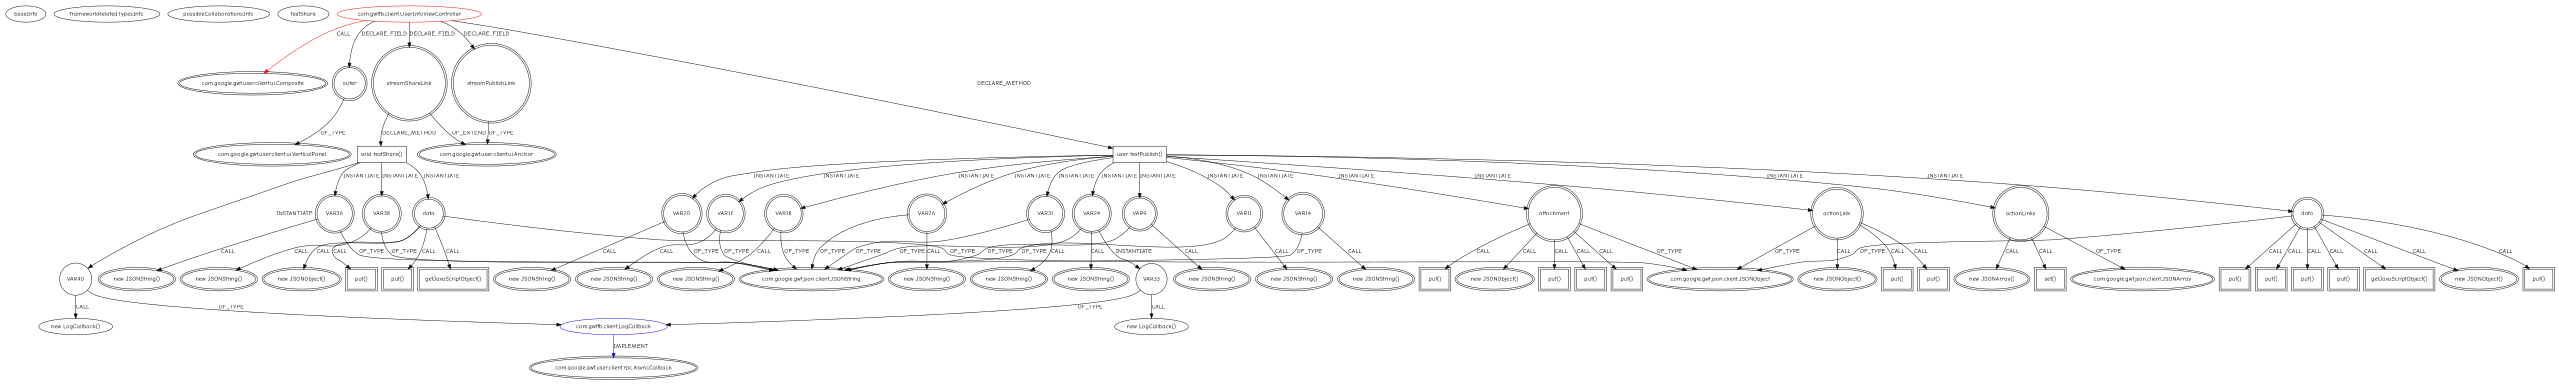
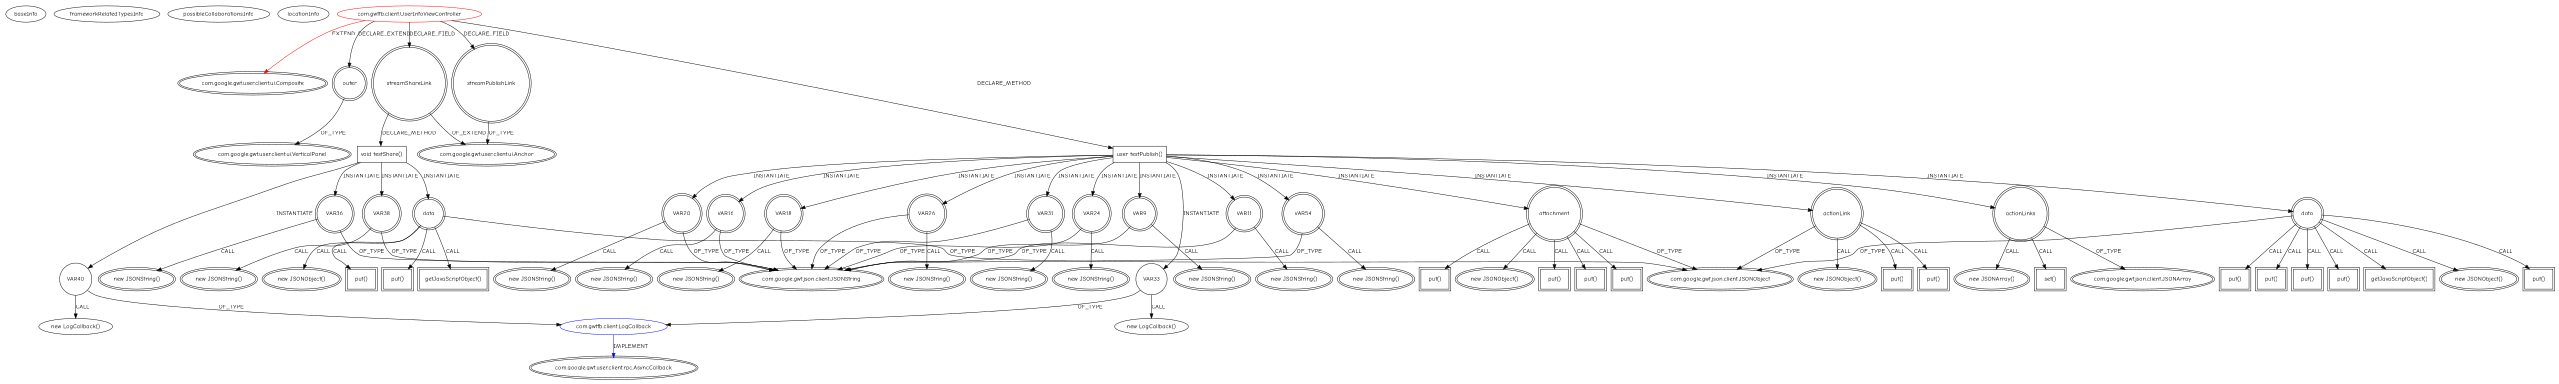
node "testShare": label "testShare" -> "locationInfo"
edge "com.gwtfb.client.UserInfoViewController" -> "com.google.gwt.user.client.ui.Composite": label "CALL" -> "EXTEND"
edge "com.gwtfb.client.UserInfoViewController" -> "outer": label "DECLARE_FIELD" -> "DECLARE_EXTEND"
node "VAR14": label "VAR14" -> "VAR54"
edge "VAR24" -> "VAR33": now "user testPublish()" -> "VAR33"
